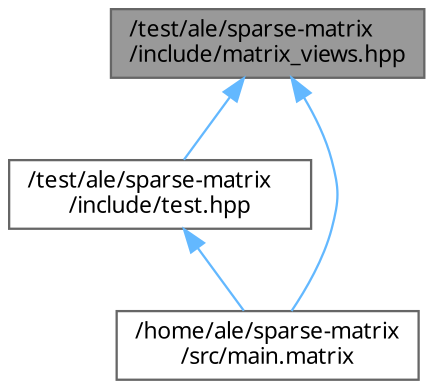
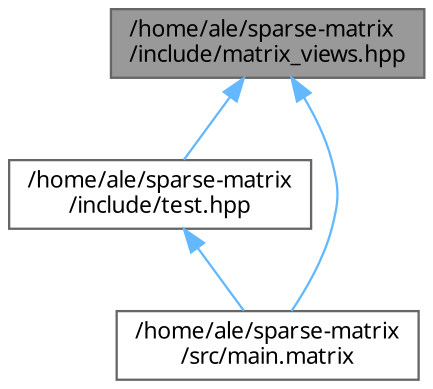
node "/test/ale/sparse-matrix /include/matrix_views.hpp": label "/test/ale/sparse-matrix /include/matrix_views.hpp" -> "/home/ale/sparse-matrix /include/matrix_views.hpp"
node "/test/ale/sparse-matrix /include/test.hpp": label "/test/ale/sparse-matrix /include/test.hpp" -> "/home/ale/sparse-matrix /include/test.hpp"
